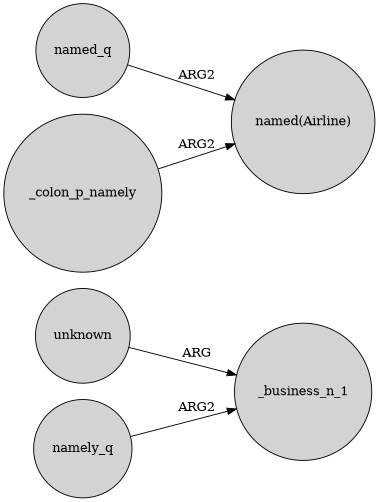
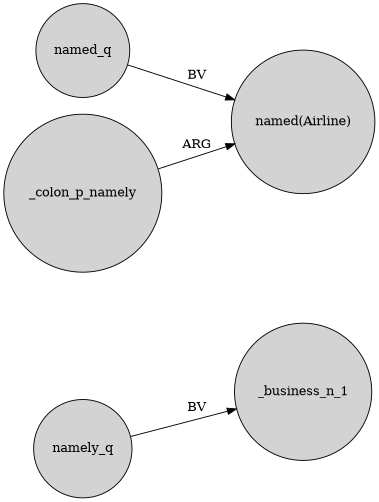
edge "named_q" -> "named(Airline)": label "ARG2" -> "BV"
edge "_colon_p_namely" -> "named(Airline)": label "ARG2" -> "ARG"
node "unknown": removed
edge "namely_q" -> "_business_n_1": label "ARG2" -> "BV"
